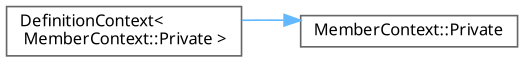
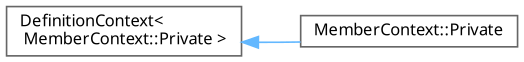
edge "DefinitionContext< MemberContext::Private >" -> "MemberContext::Private": reversed
